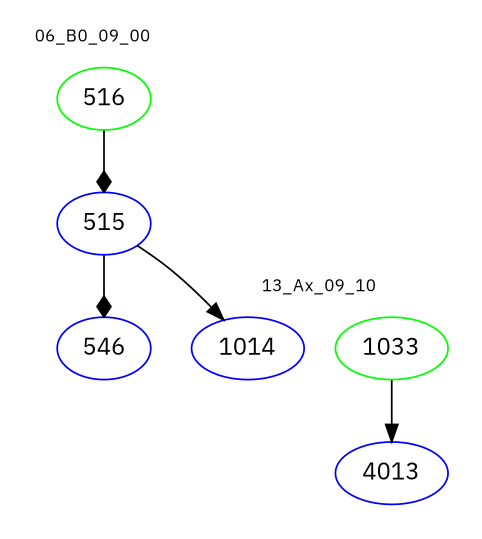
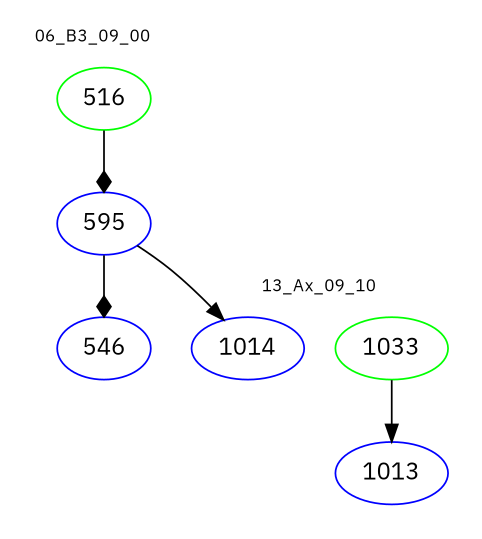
cluster "06_B0_09_00": label "06_B0_09_00" -> "06_B3_09_00"
node "515": label "515" -> "595"
node "4013": label "4013" -> "1013"
